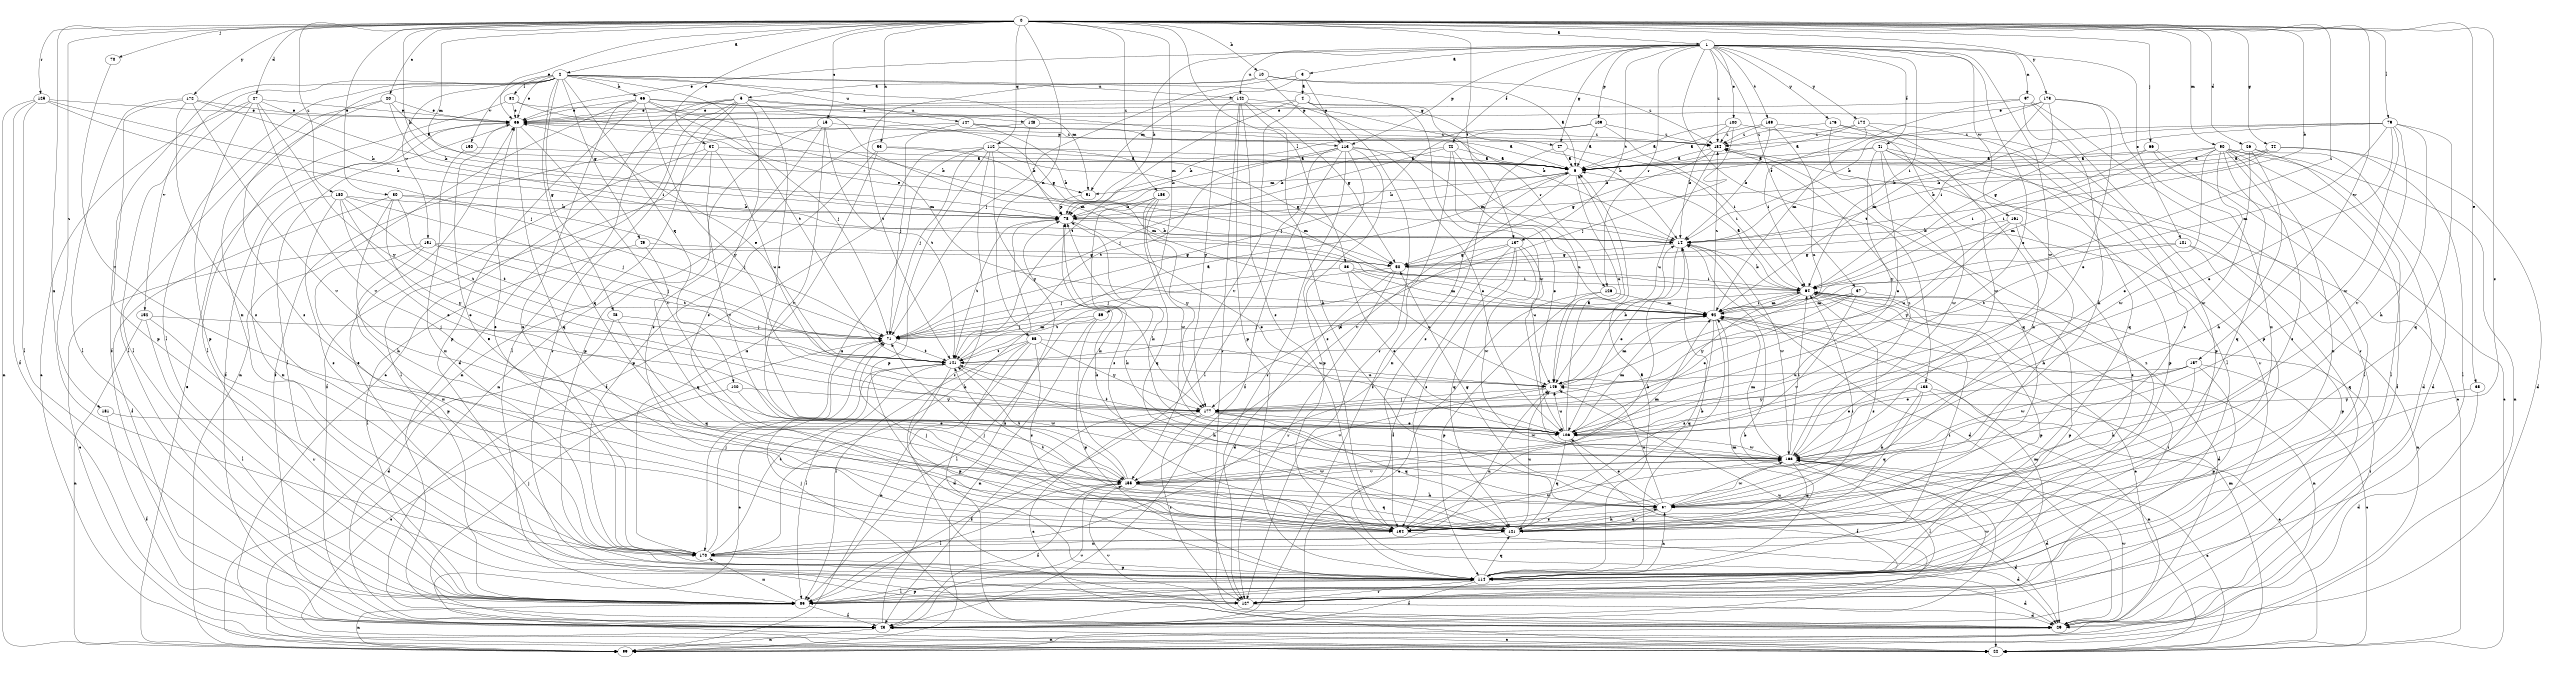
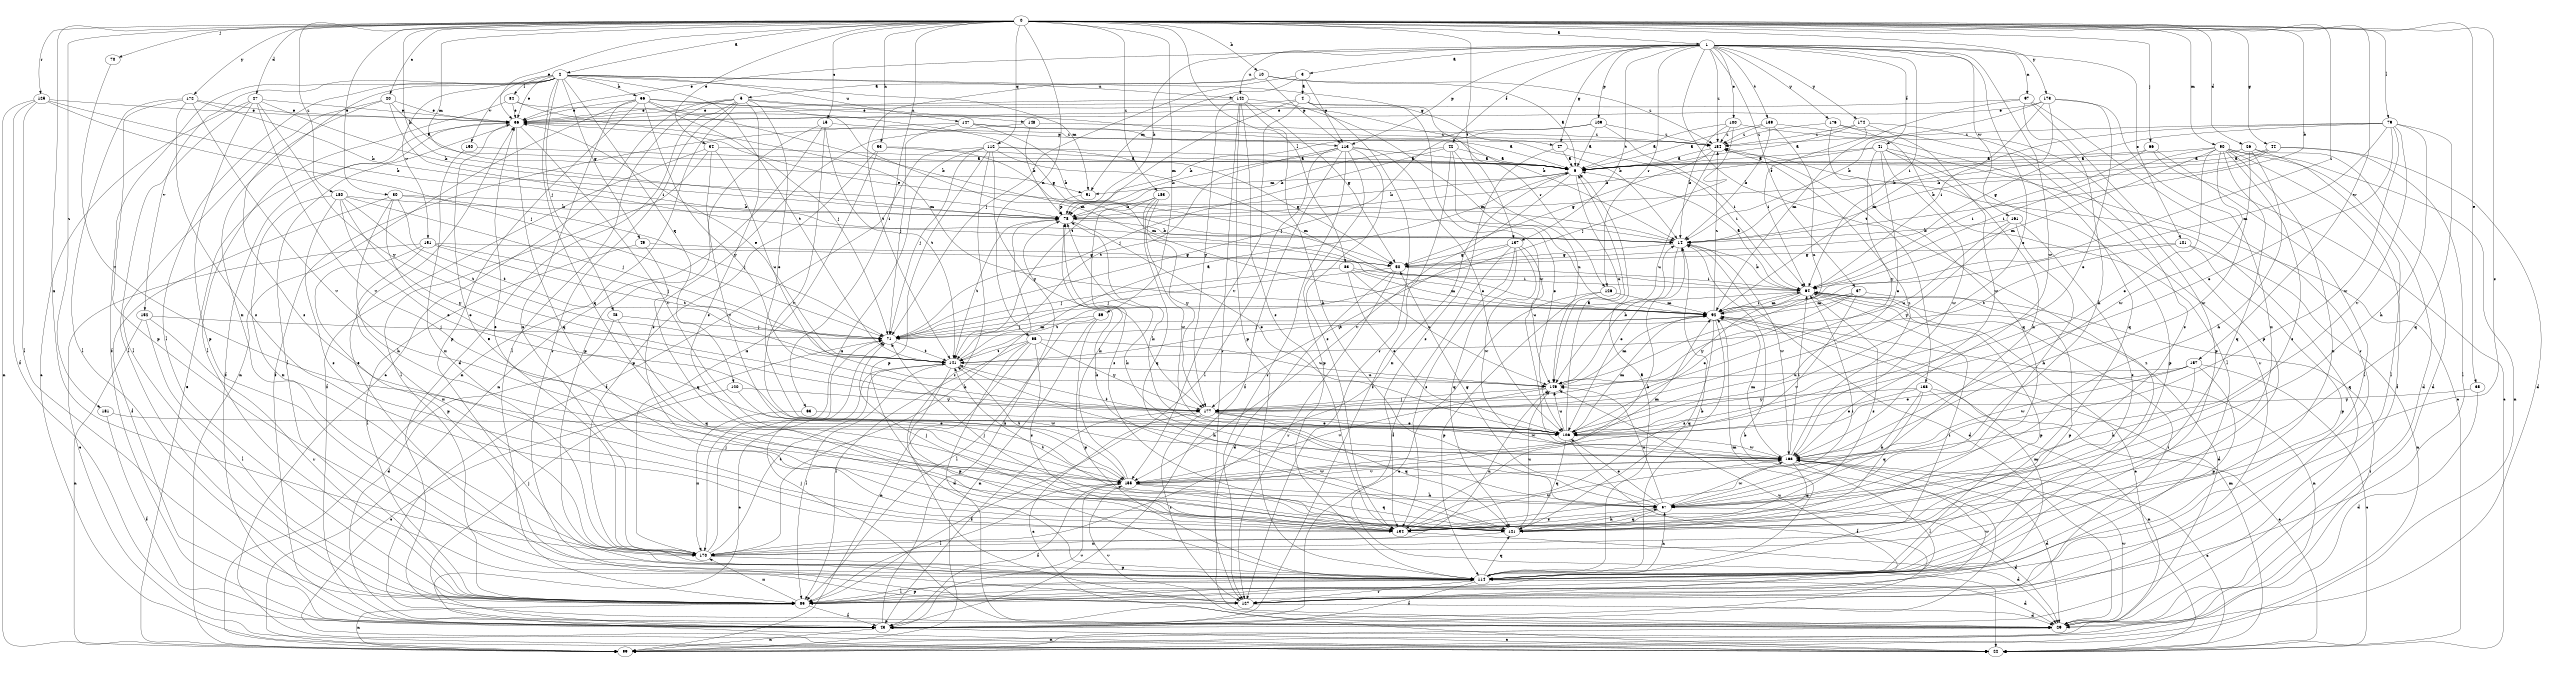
edge "2" -> "48": label "g" -> "j"
edge "37" -> "141": label "d" -> "t"
node "63": added
